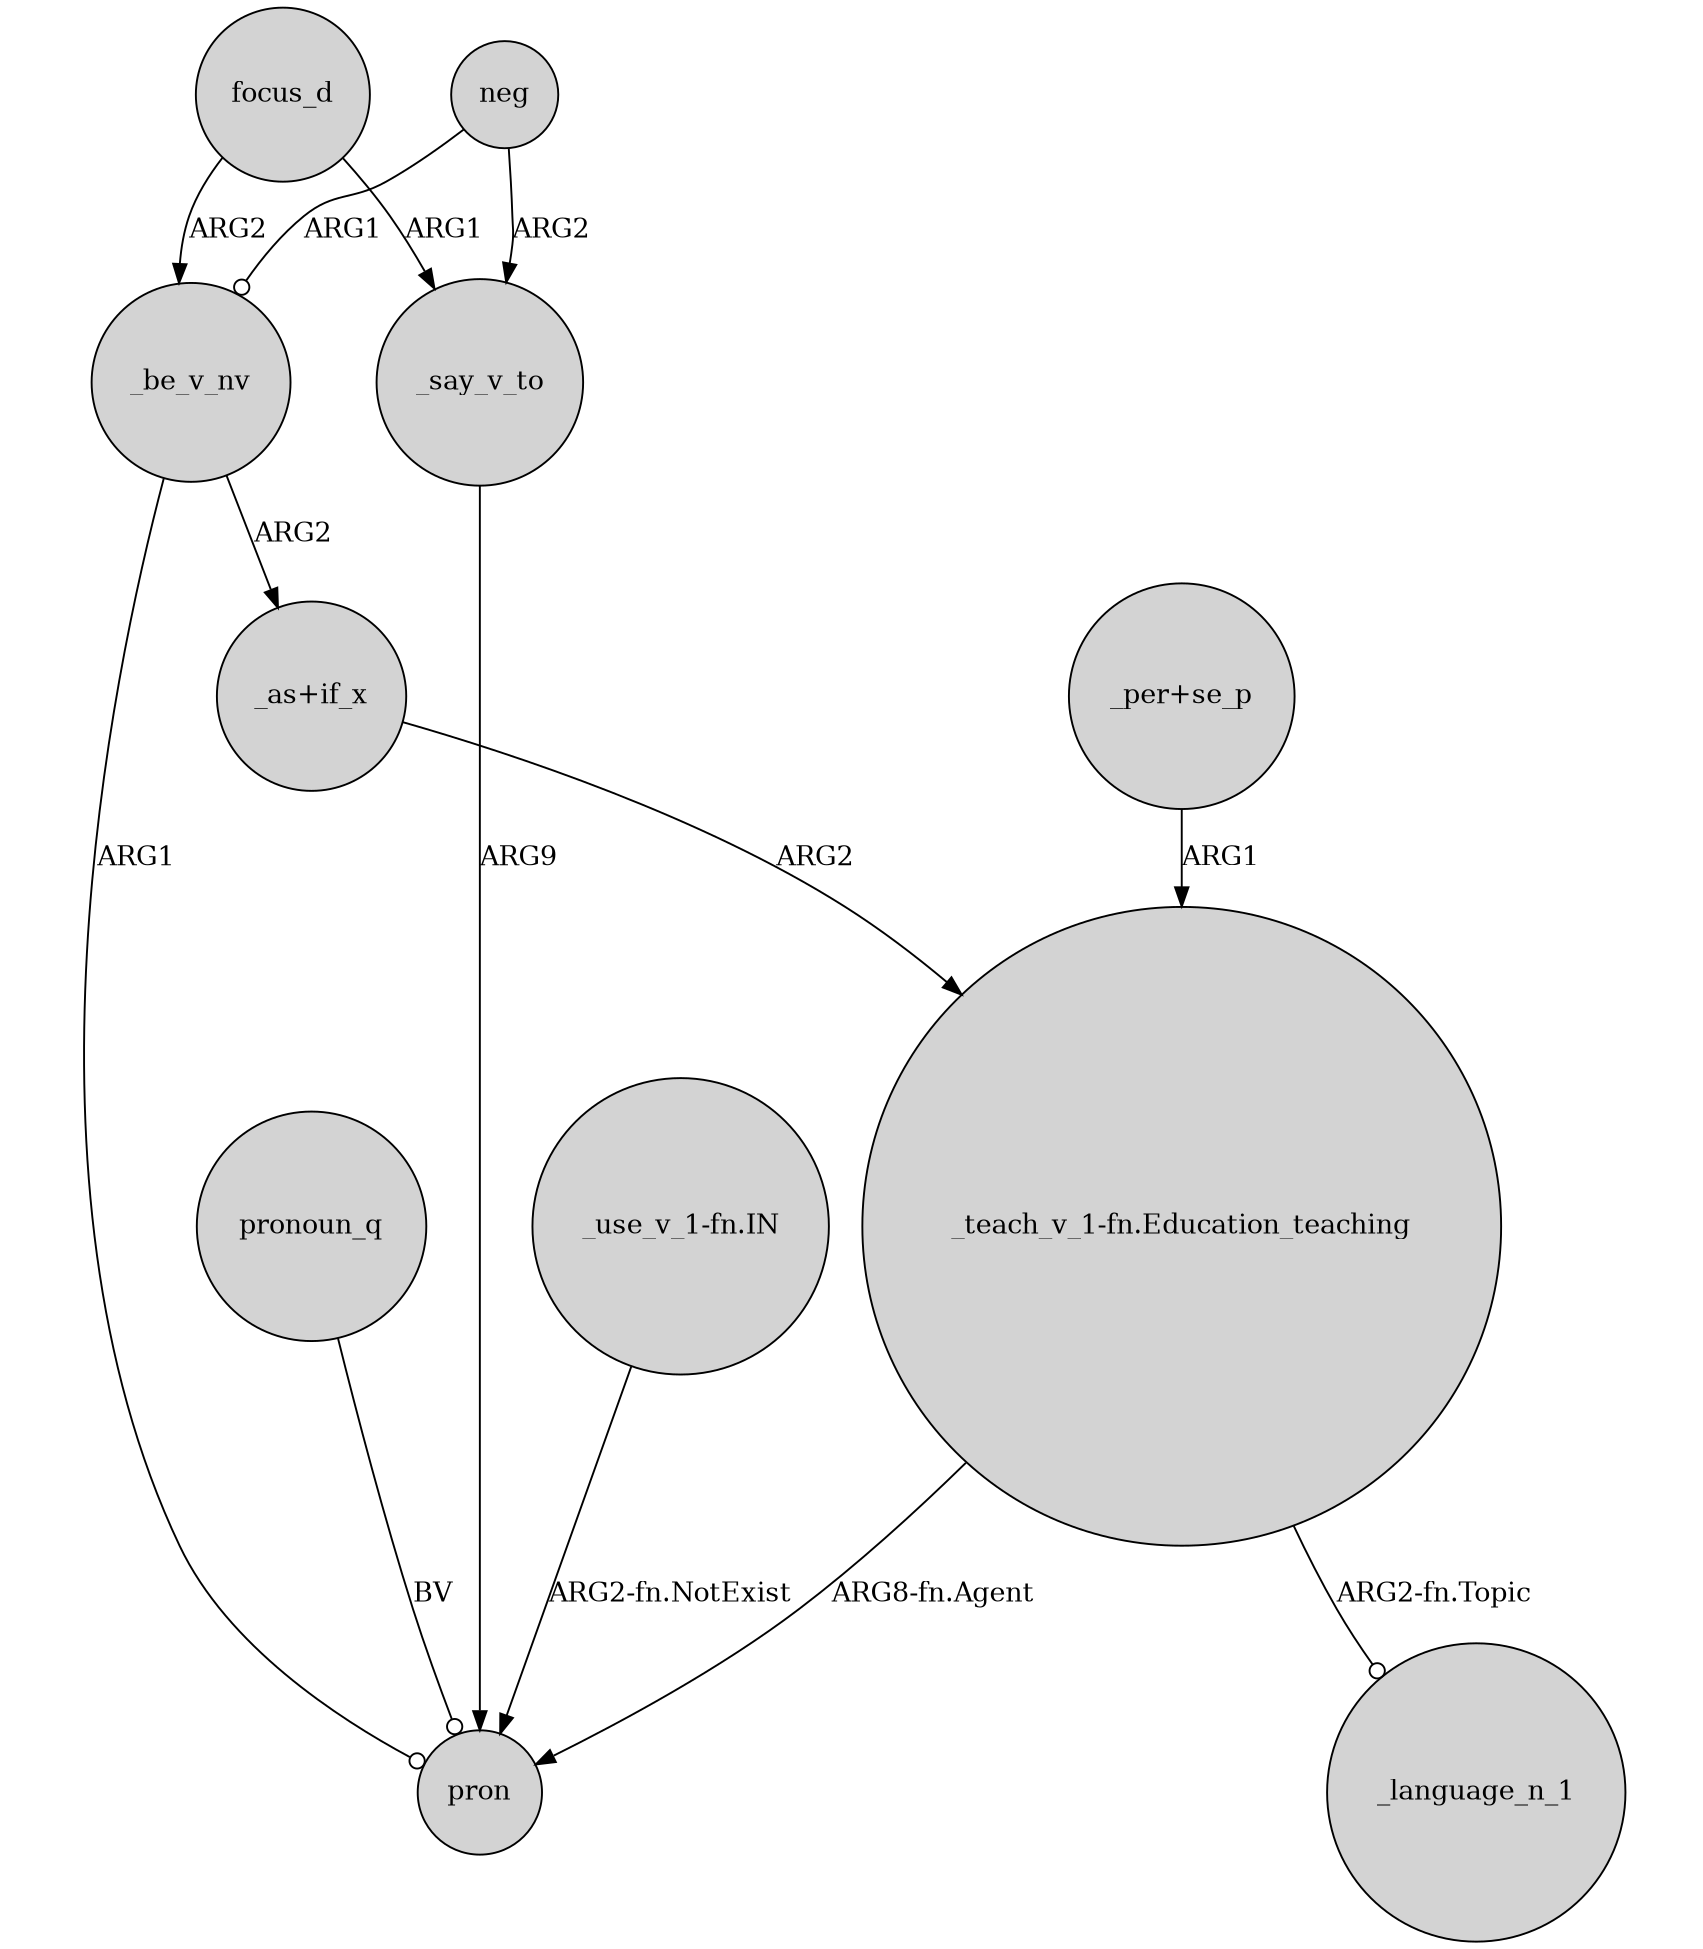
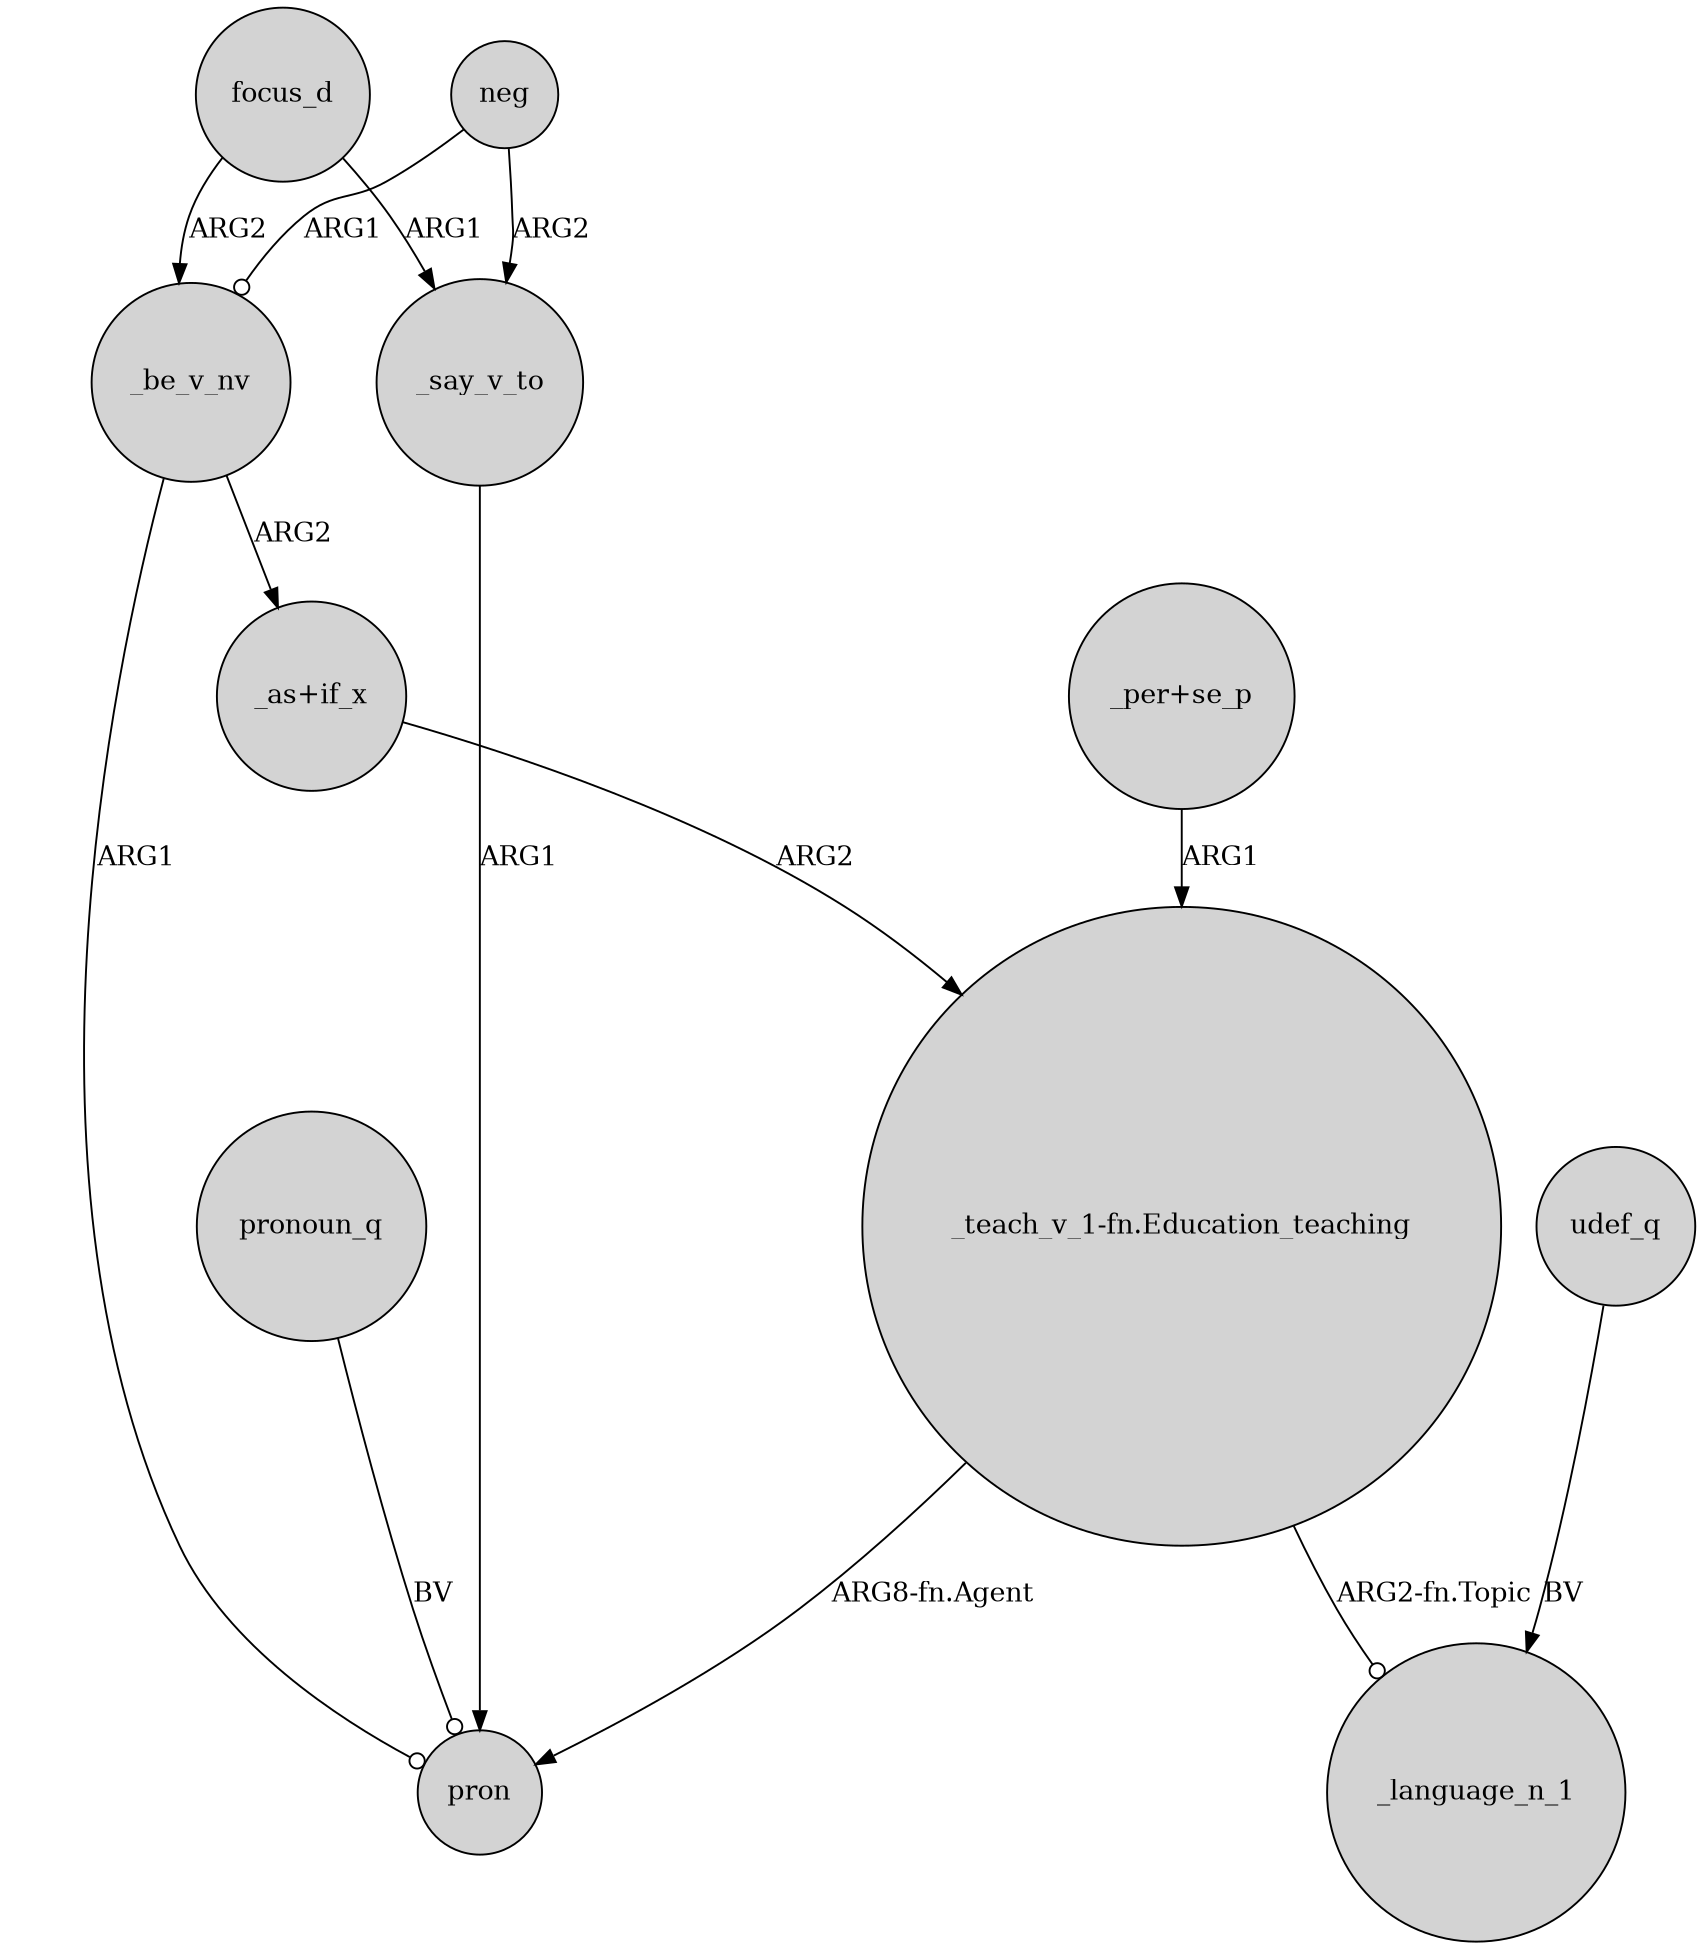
edge "_say_v_to" -> "pron": label "ARG9" -> "ARG1"
node "_use_v_1-fn.IN": removed
node "udef_q": added
